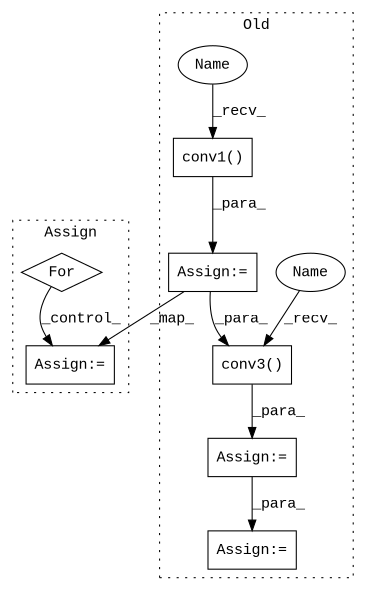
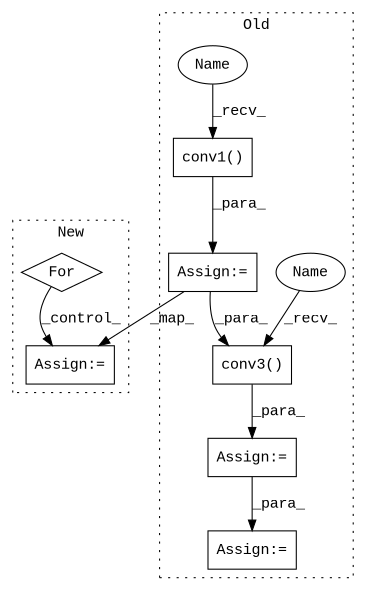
cluster "Assign": label "Assign" -> "New"
